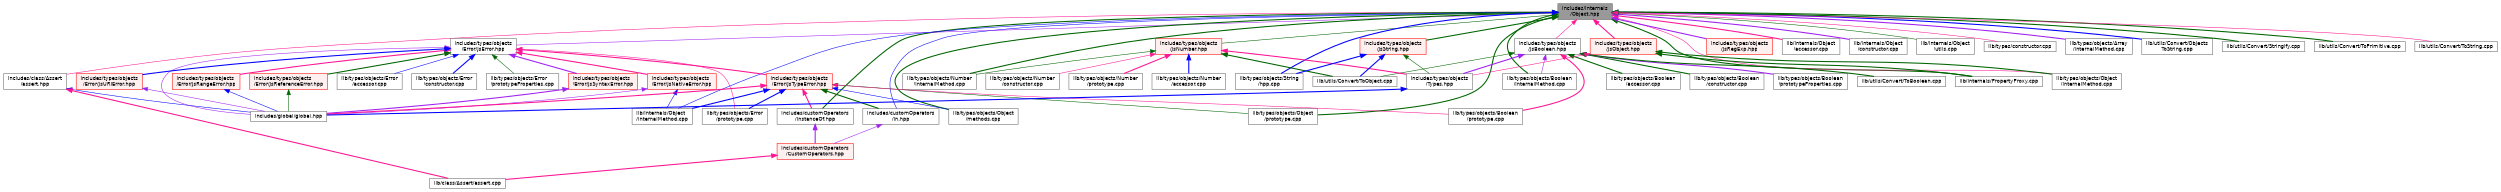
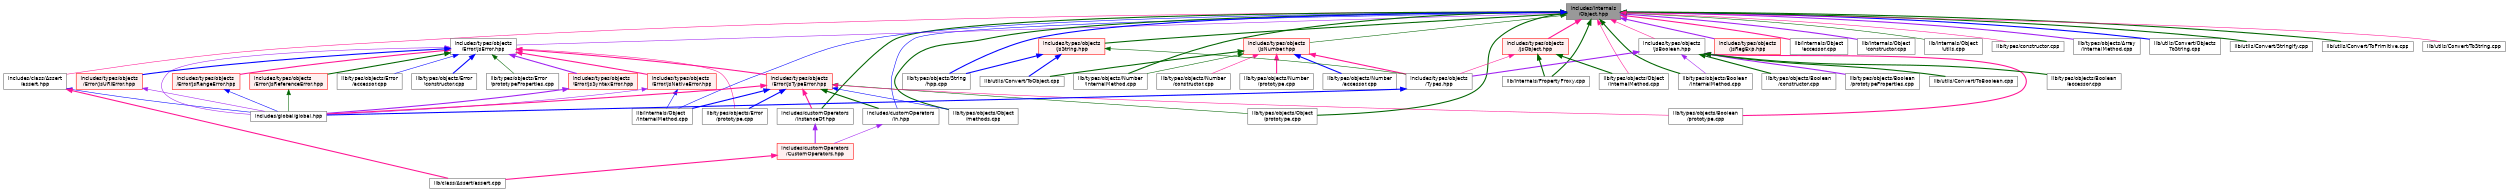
edge "lib/utils/Convert/ToObject.cpp" -> "includes/types/objects /JsBoolean.hpp": removed
